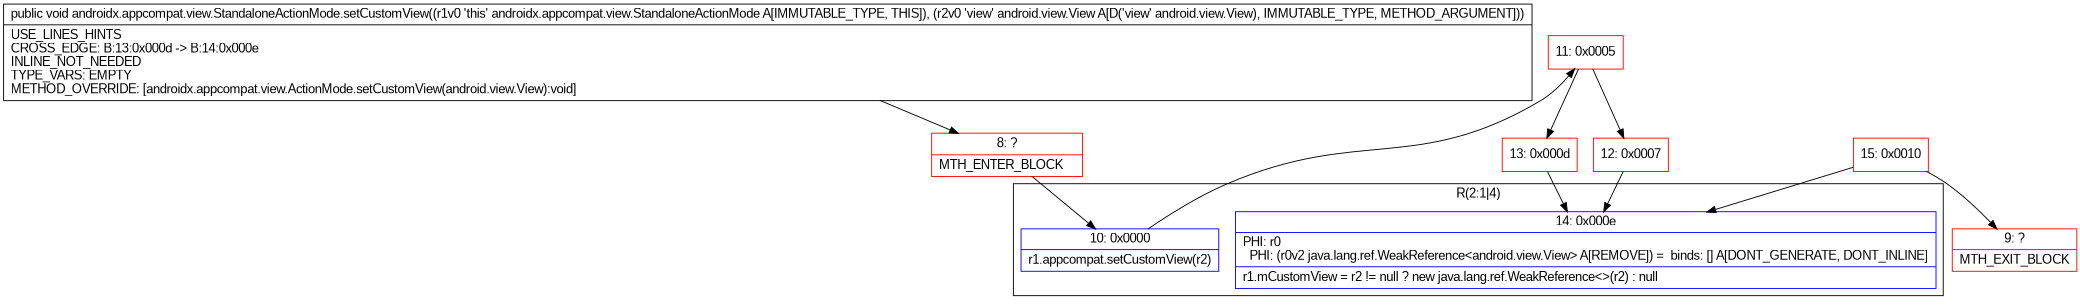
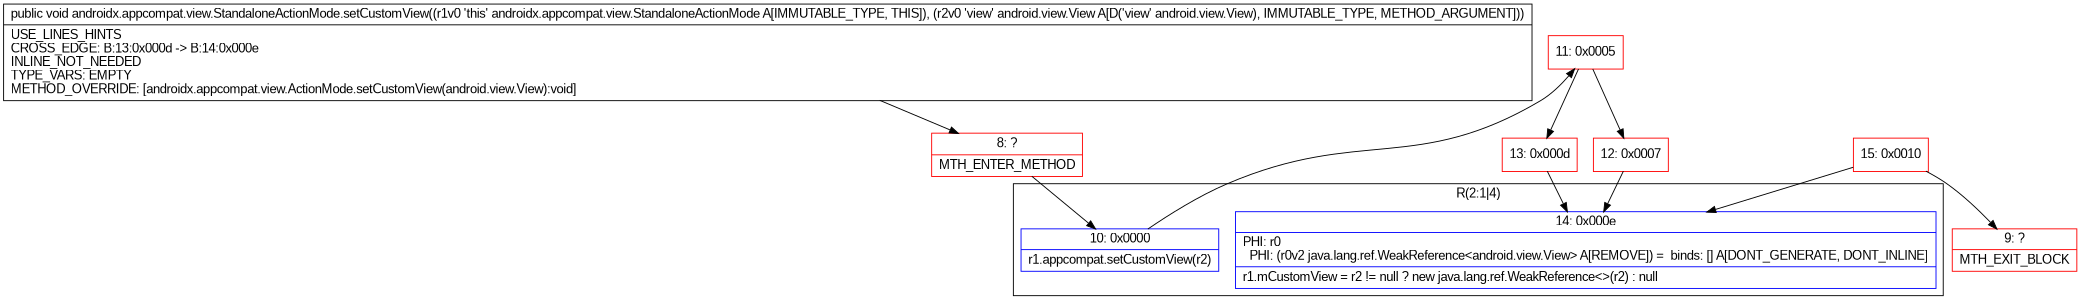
node "8: ?": text "MTH_ENTER_BLOCK" -> "MTH_ENTER_METHOD"
